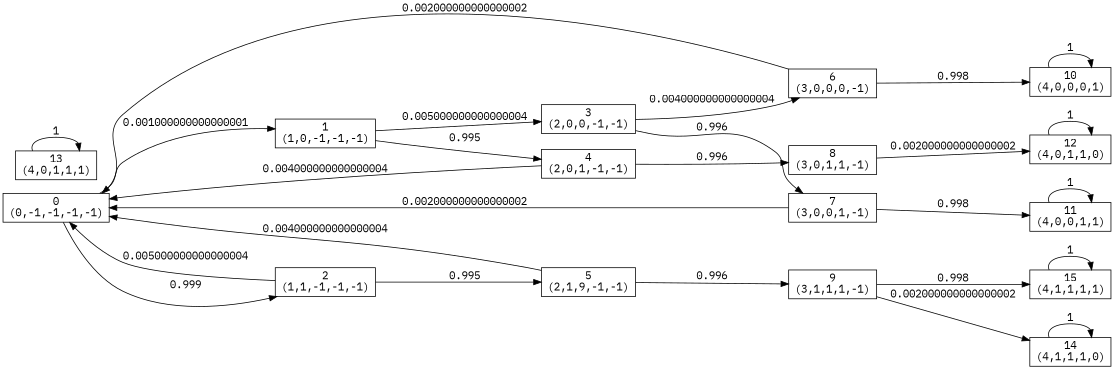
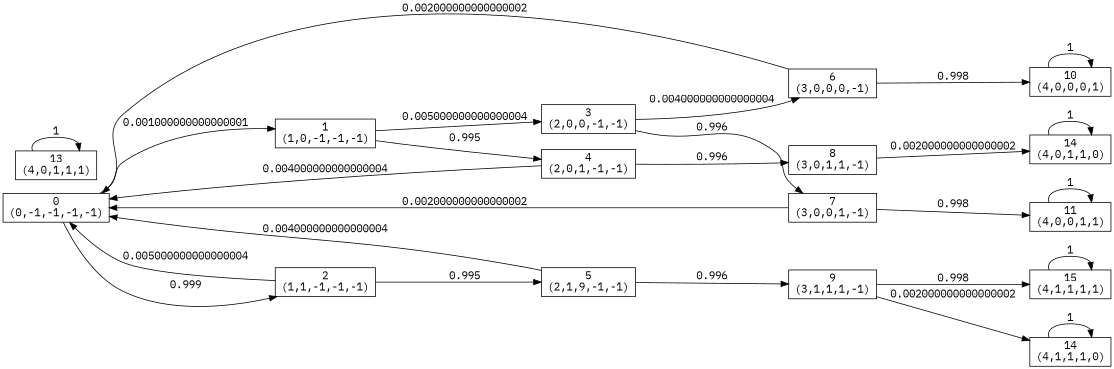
node "12 (4,0,1,1,0)": label "12 (4,0,1,1,0)" -> "14 (4,0,1,1,0)"
